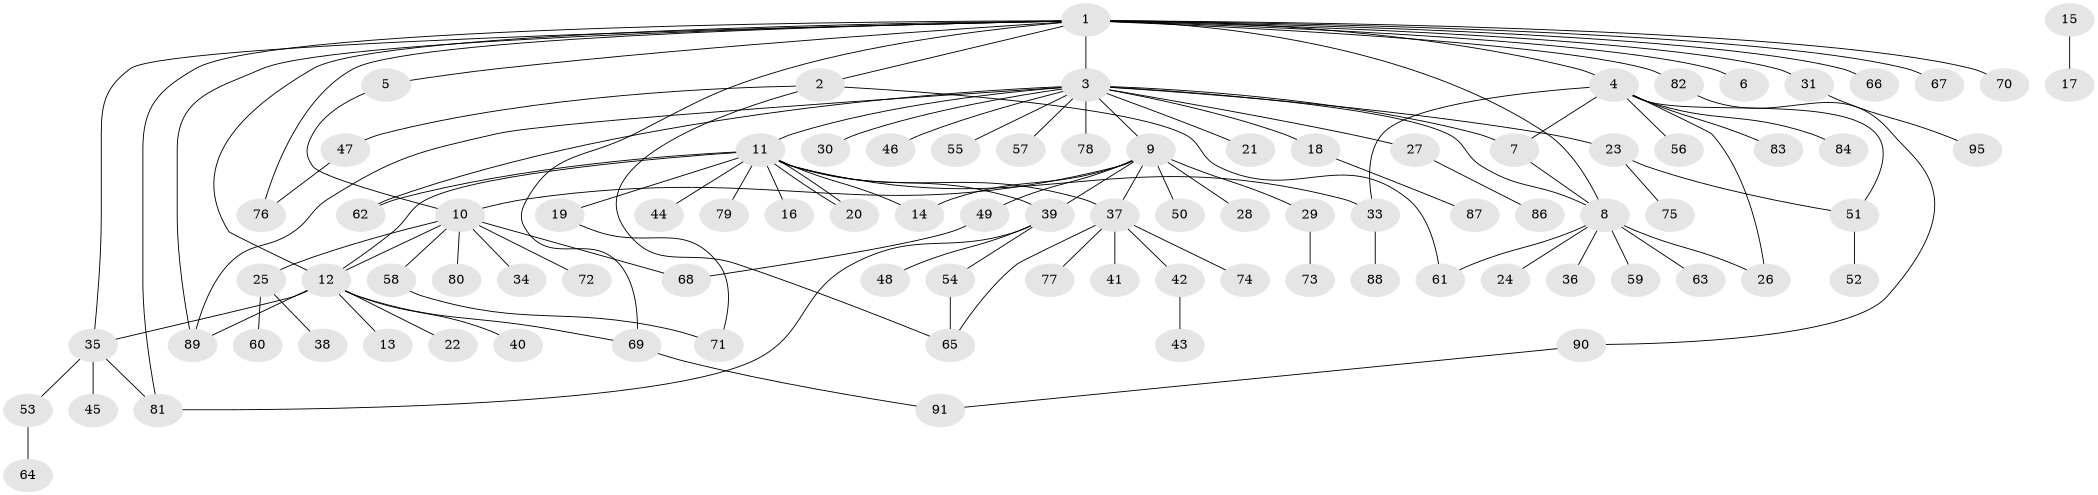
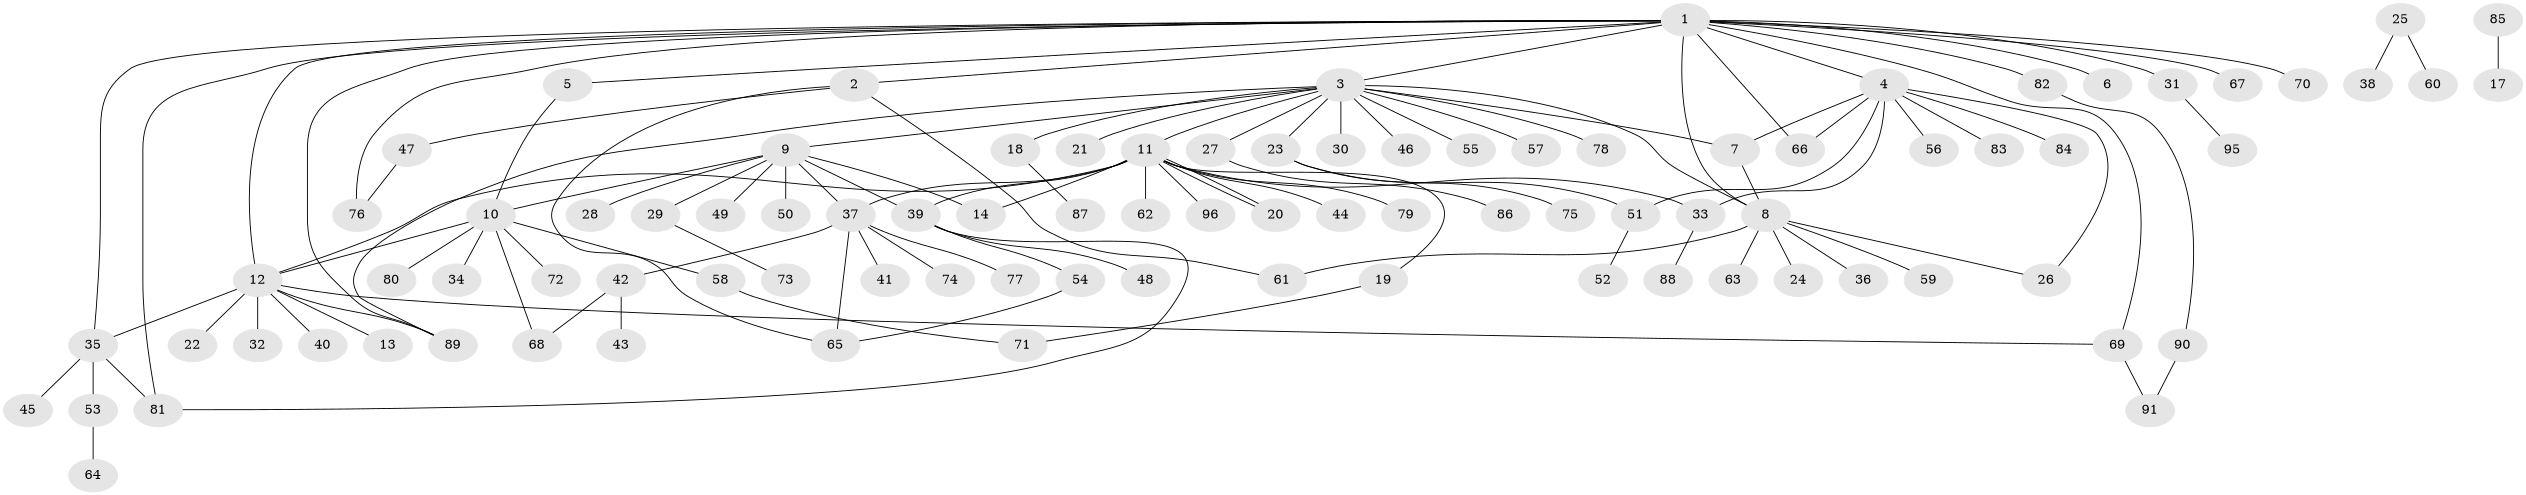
node "15": label "15" -> "85"
edge "4" -- "66": added
edge "3" -- "62": removed
node "16": label "16" -> "96"
edge "10" -- "25": removed
edge "49" -- "68": now "42" -- "68"
node "32": added
